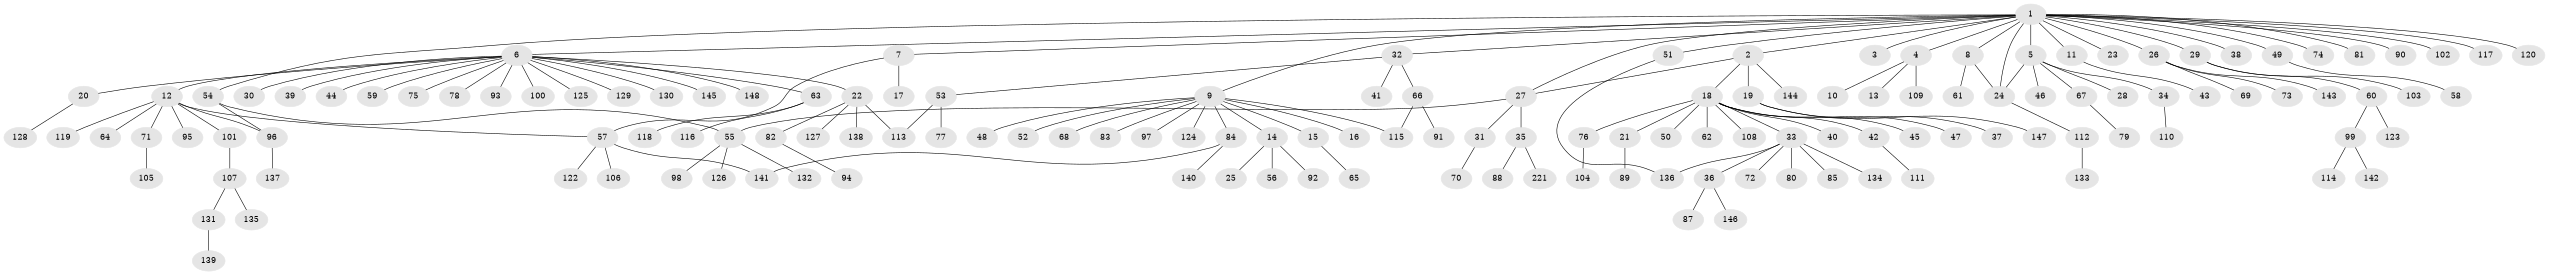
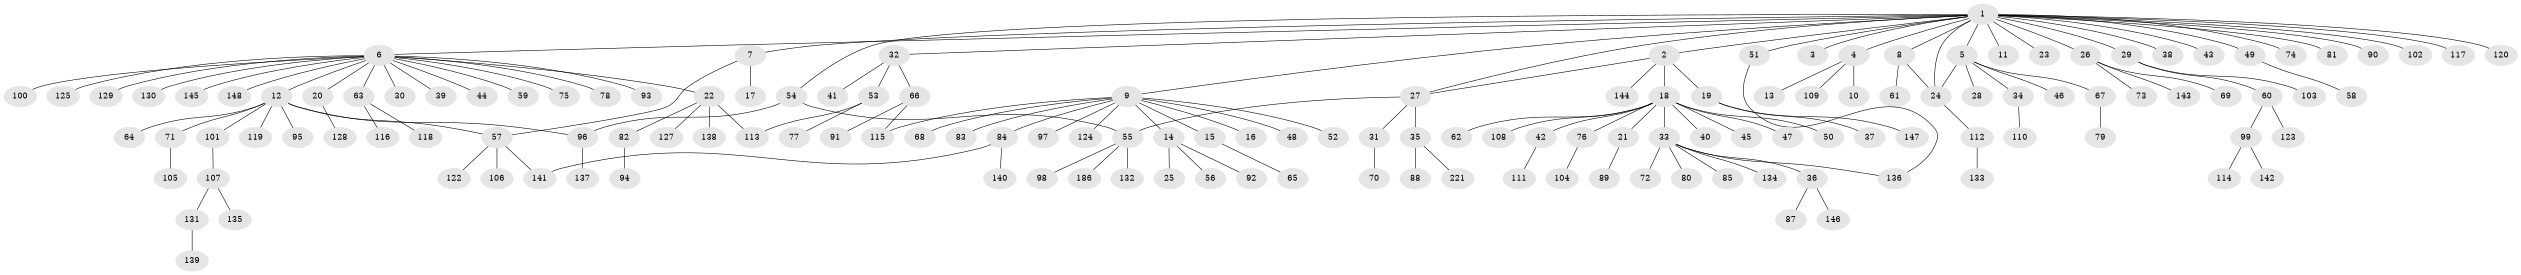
edge "11" -- "43": now "1" -- "43"
node "126": label "126" -> "186"
